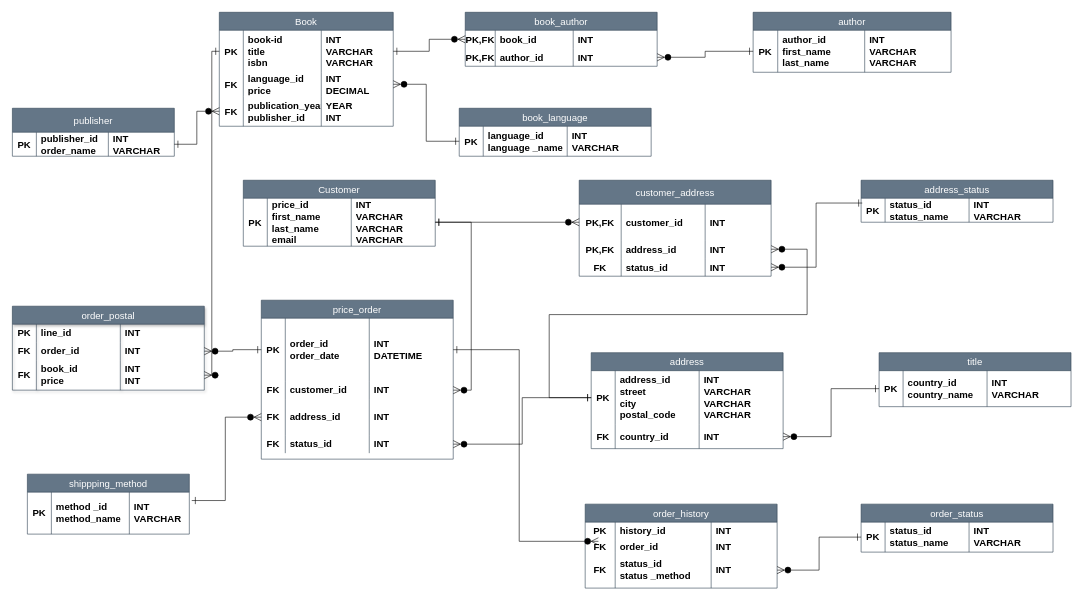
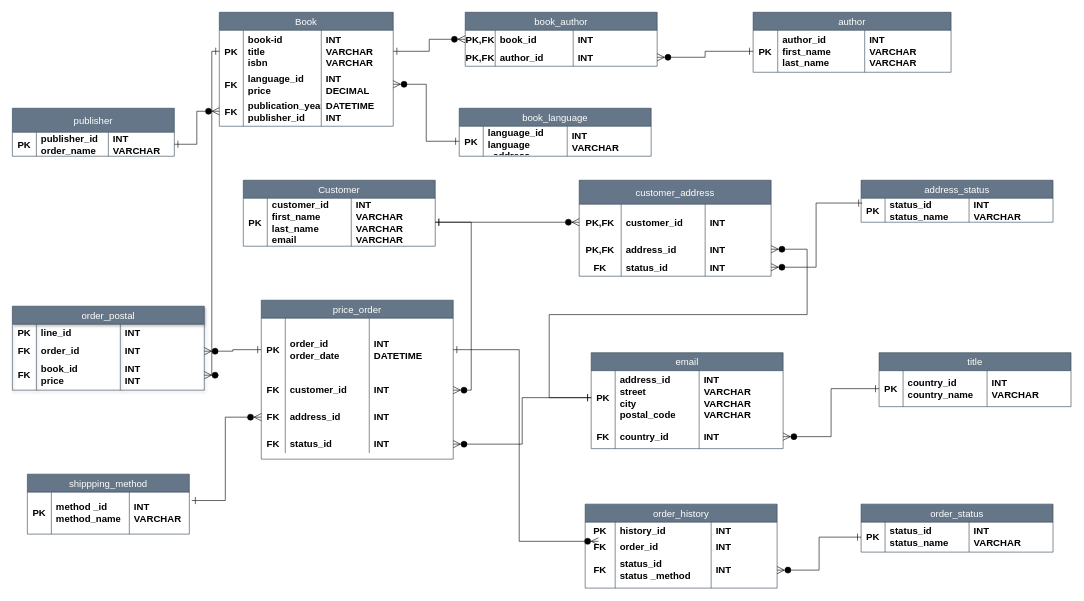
node "YEAR INT": label "YEAR INT" -> "DATETIME INT"
node "language_id language _name": label "language_id language _name" -> "language_id language _address"
node "price_id first_name last_name email": label "price_id first_name last_name email" -> "customer_id first_name last_name email"
node "address": label "address" -> "email"
